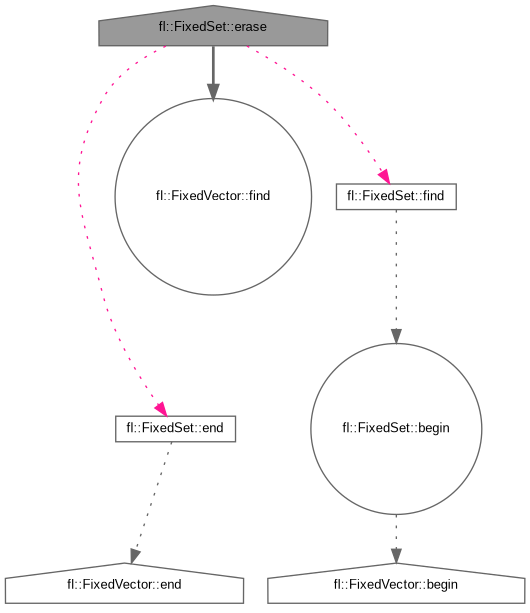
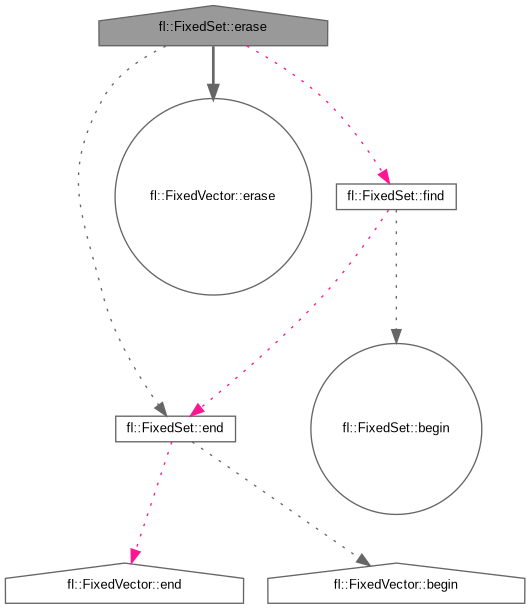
node "fl::FixedVector::find": label "fl::FixedVector::find" -> "fl::FixedVector::erase"
edge "fl::FixedSet::erase" -> "fl::FixedSet::end": color deeppink -> gray40
edge "fl::FixedSet::find" -> "fl::FixedSet::end": added
edge "fl::FixedSet::end" -> "fl::FixedVector::end": color gray40 -> deeppink
edge "fl::FixedSet::begin" -> "fl::FixedVector::begin": now "fl::FixedSet::end" -> "fl::FixedVector::begin"
